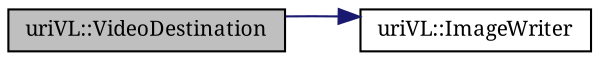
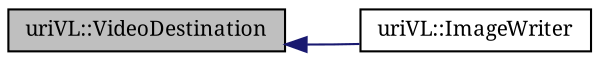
edge "uriVL::VideoDestination" -> "uriVL::ImageWriter": reversed
